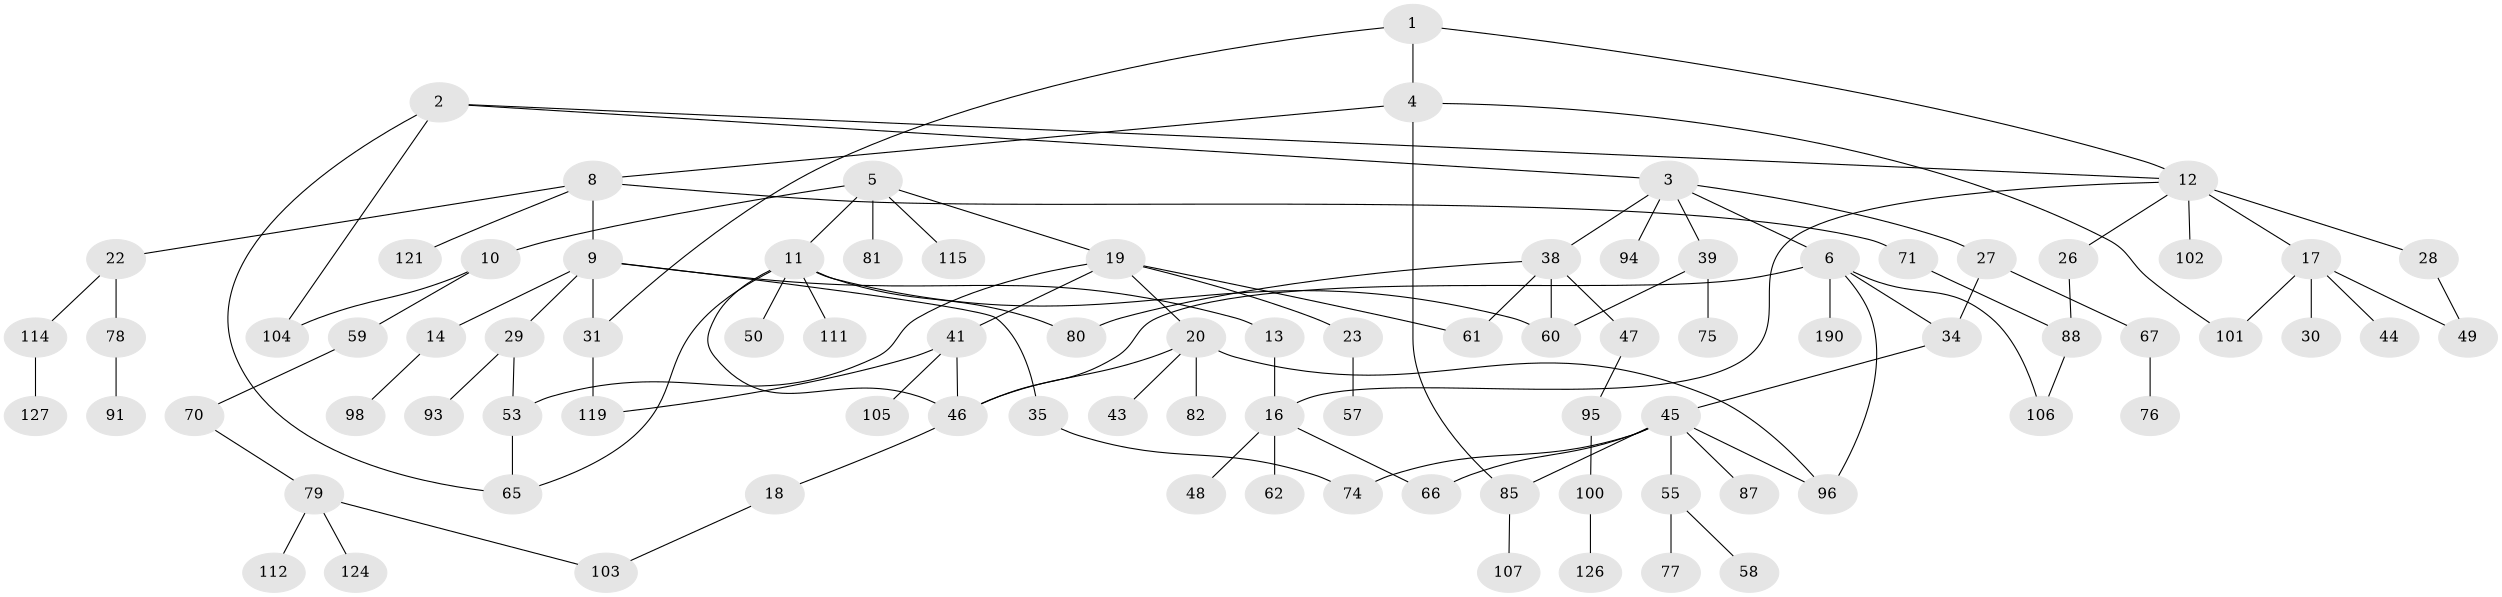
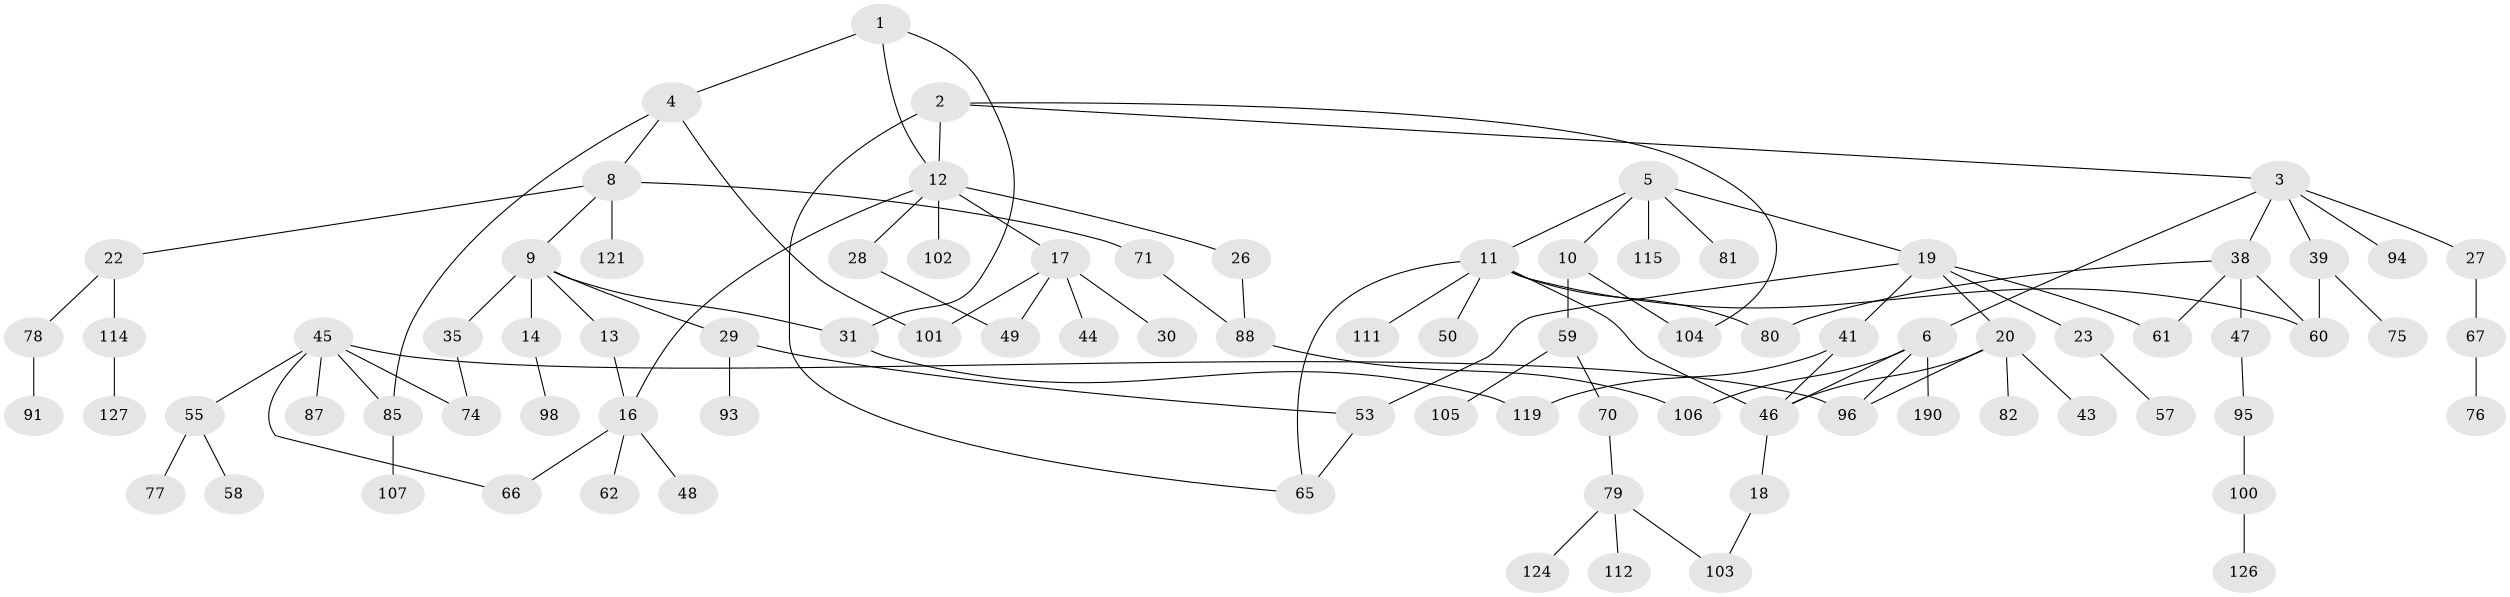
node "34": removed
edge "41" -- "105": now "59" -- "105"
